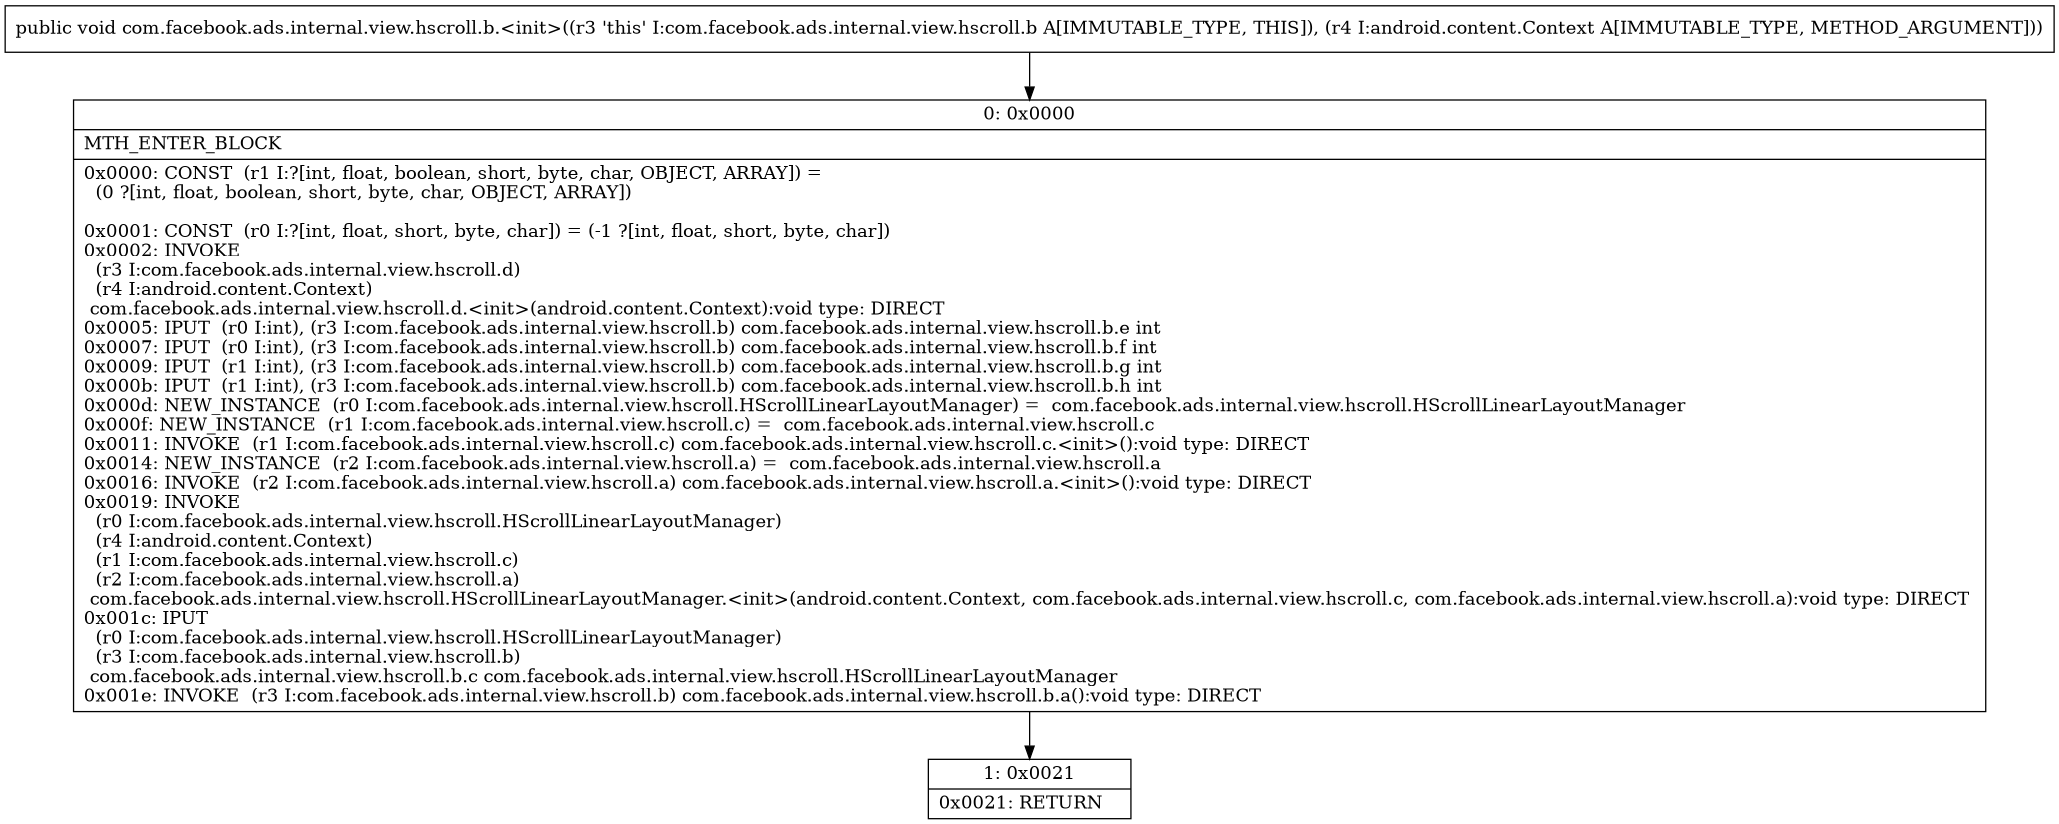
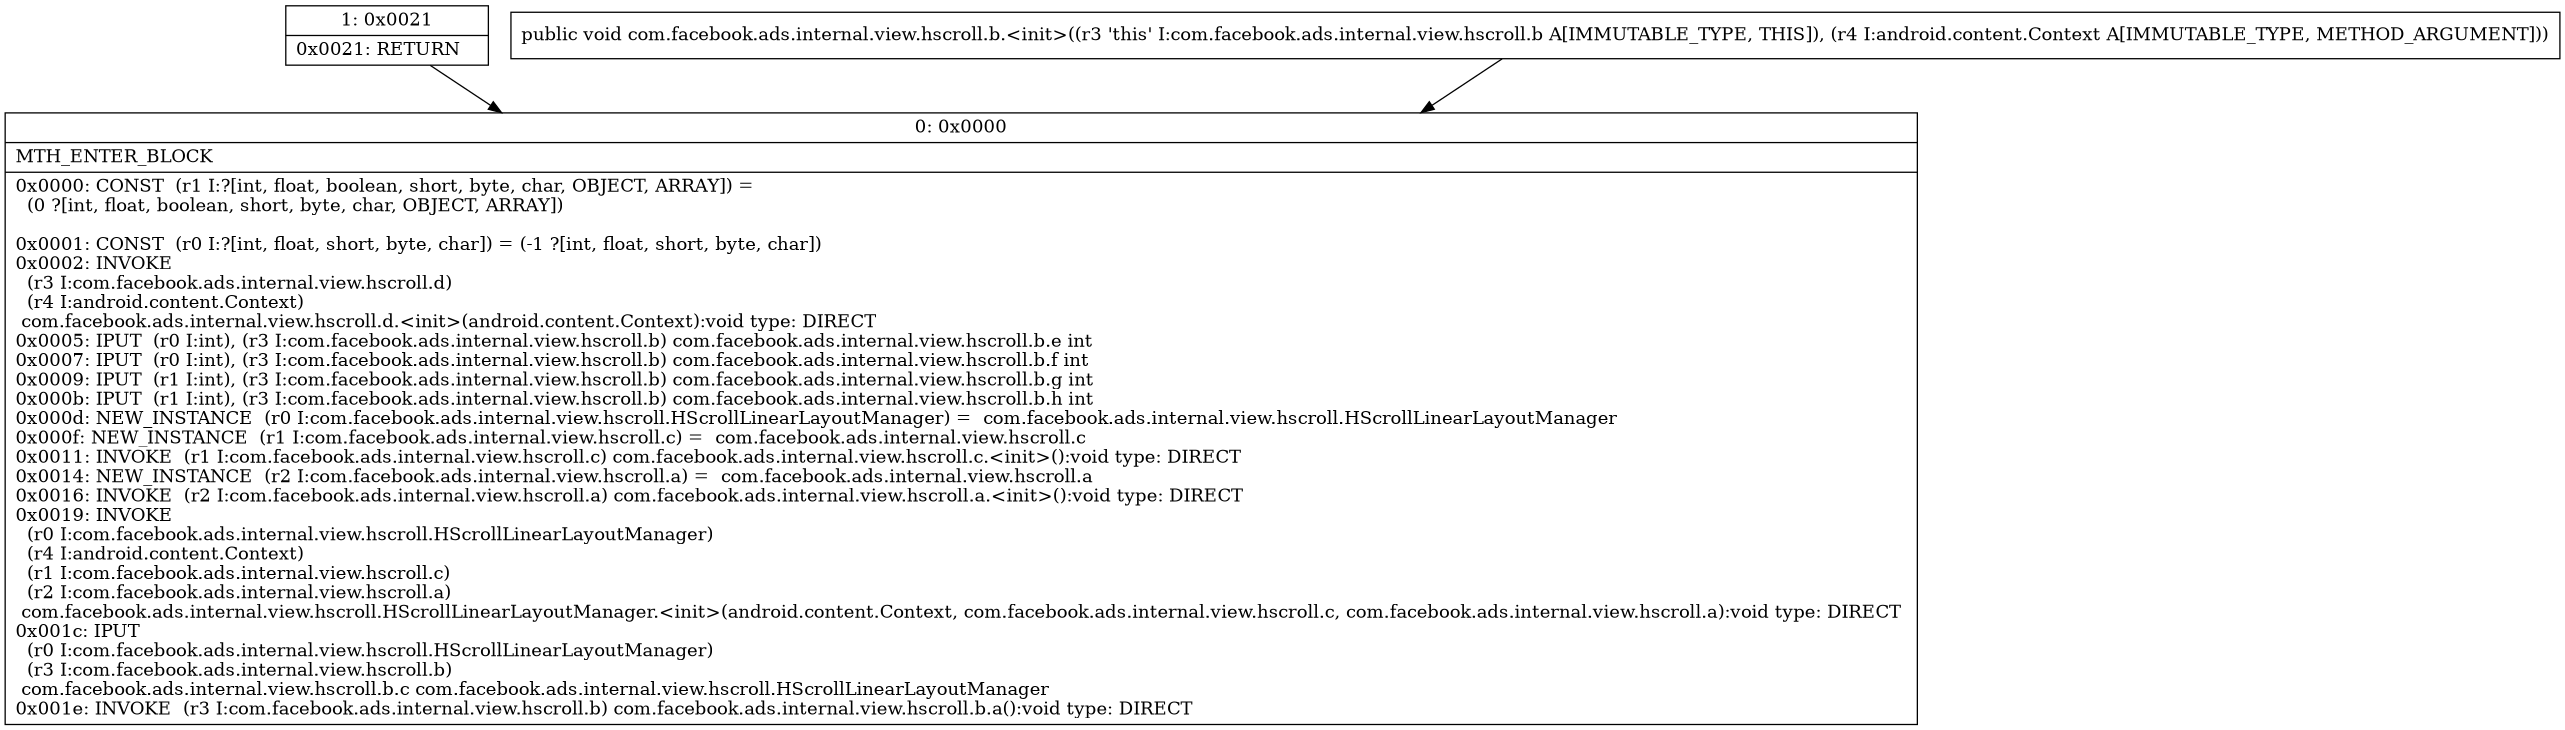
edge "0: 0x0000" -> "1: 0x0021": reversed
